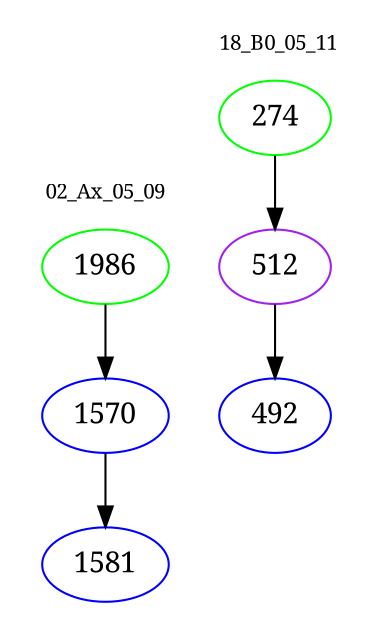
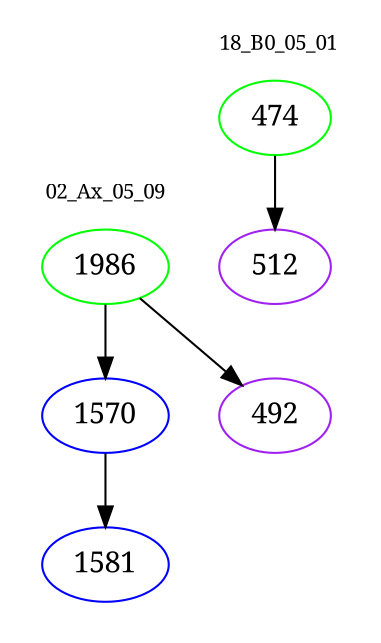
cluster "18_B0_05_11": label "18_B0_05_11" -> "18_B0_05_01"
node "274": label "274" -> "474"
edge "512" -> "492": now "1986" -> "492"
node "492": color blue -> purple
